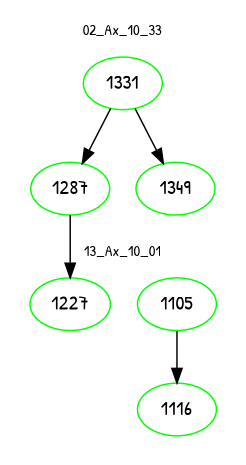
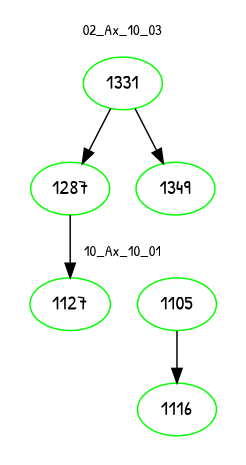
cluster "02_Ax_10_33": label "02_Ax_10_33" -> "02_Ax_10_03"
cluster "13_Ax_10_01": label "13_Ax_10_01" -> "10_Ax_10_01"
node "1227": label "1227" -> "1127"
